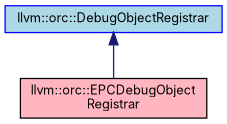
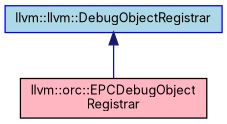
node "llvm::orc::DebugObjectRegistrar": label "llvm::orc::DebugObjectRegistrar" -> "llvm::llvm::DebugObjectRegistrar"
